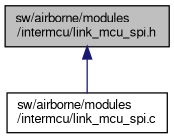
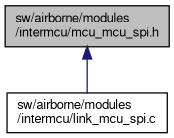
node "sw/airborne/modules /intermcu/link_mcu_spi.h": label "sw/airborne/modules /intermcu/link_mcu_spi.h" -> "sw/airborne/modules /intermcu/mcu_mcu_spi.h"
